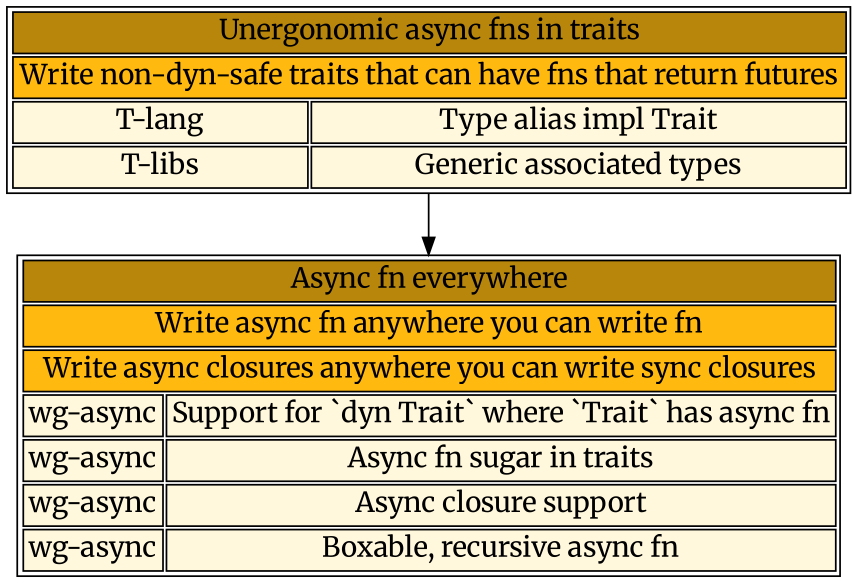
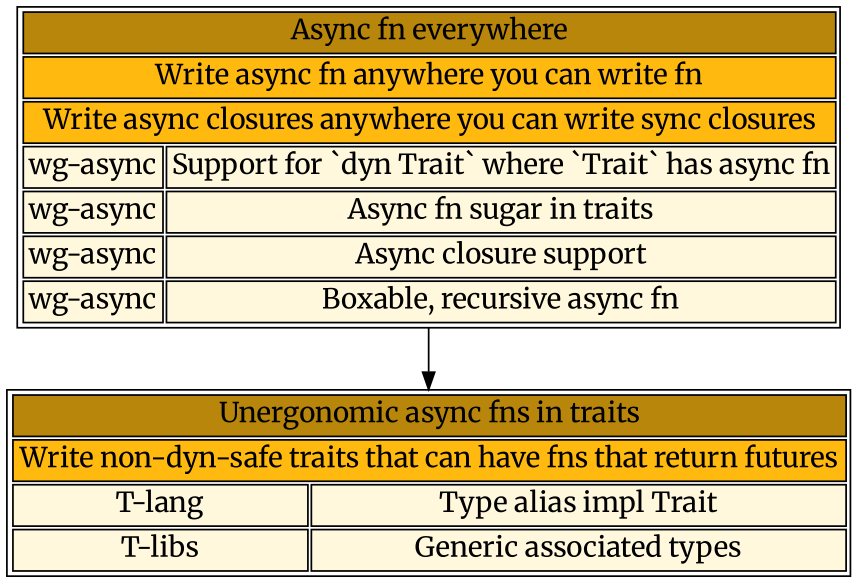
edge "Unergonomic async fns in traits" -> "Async fn everywhere": reversed
